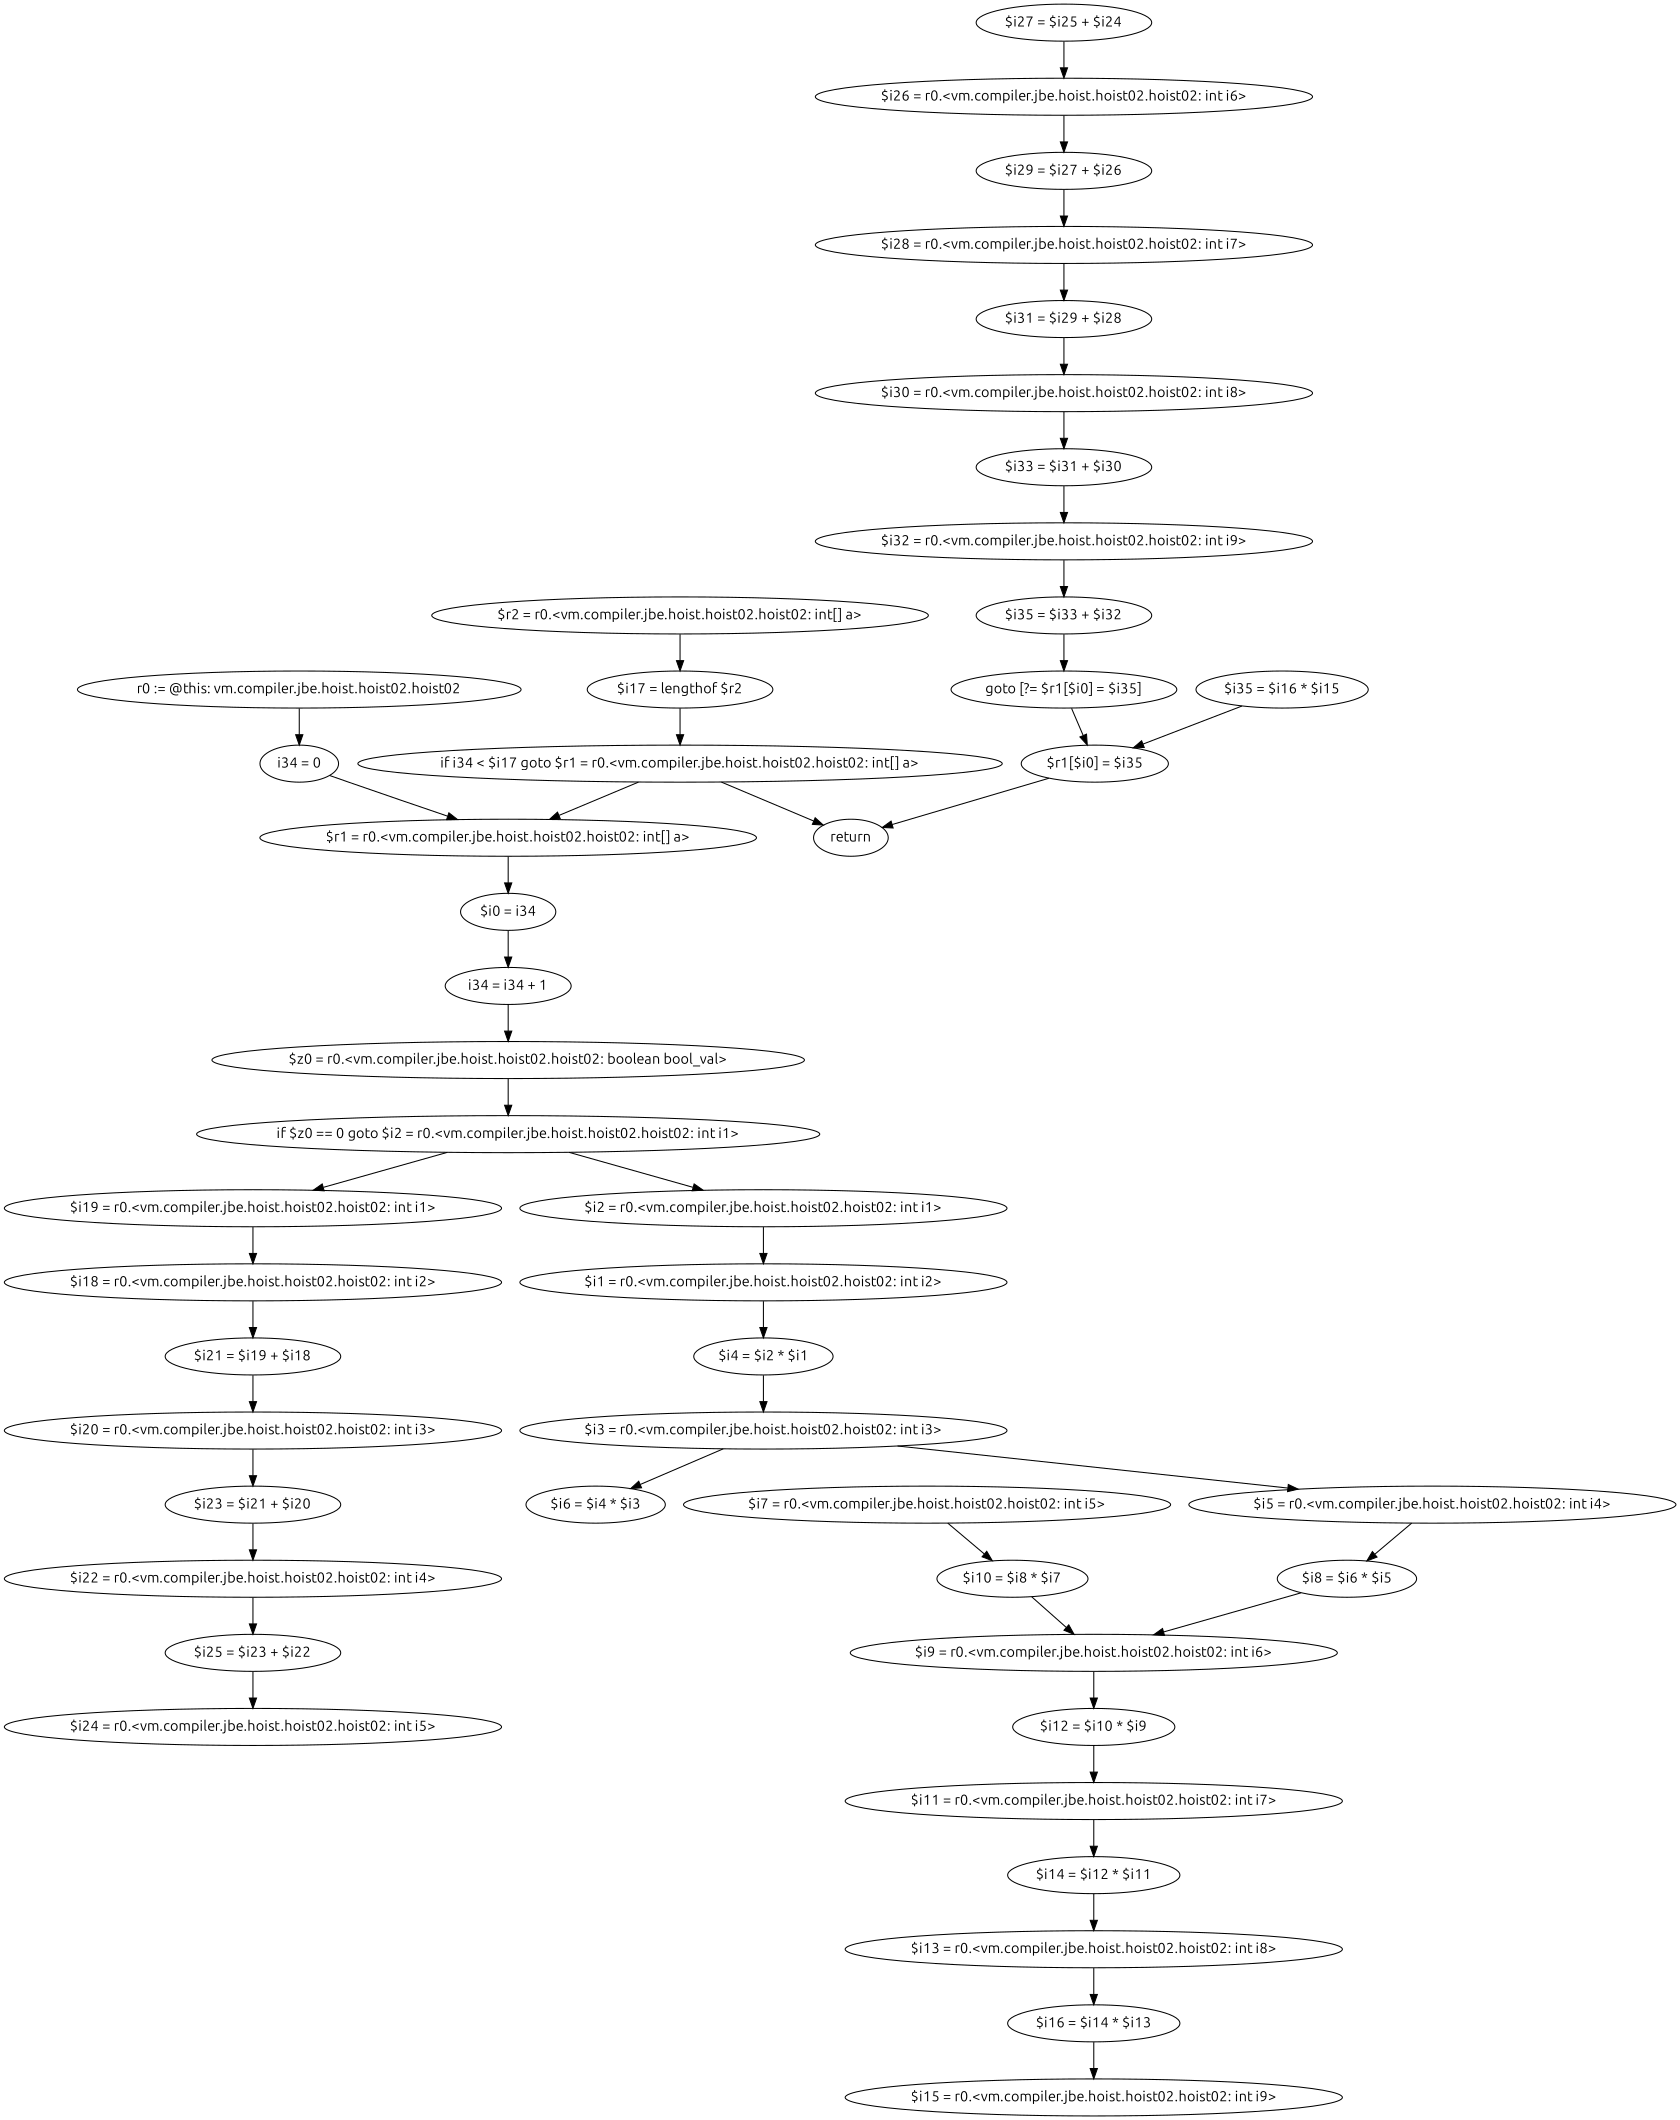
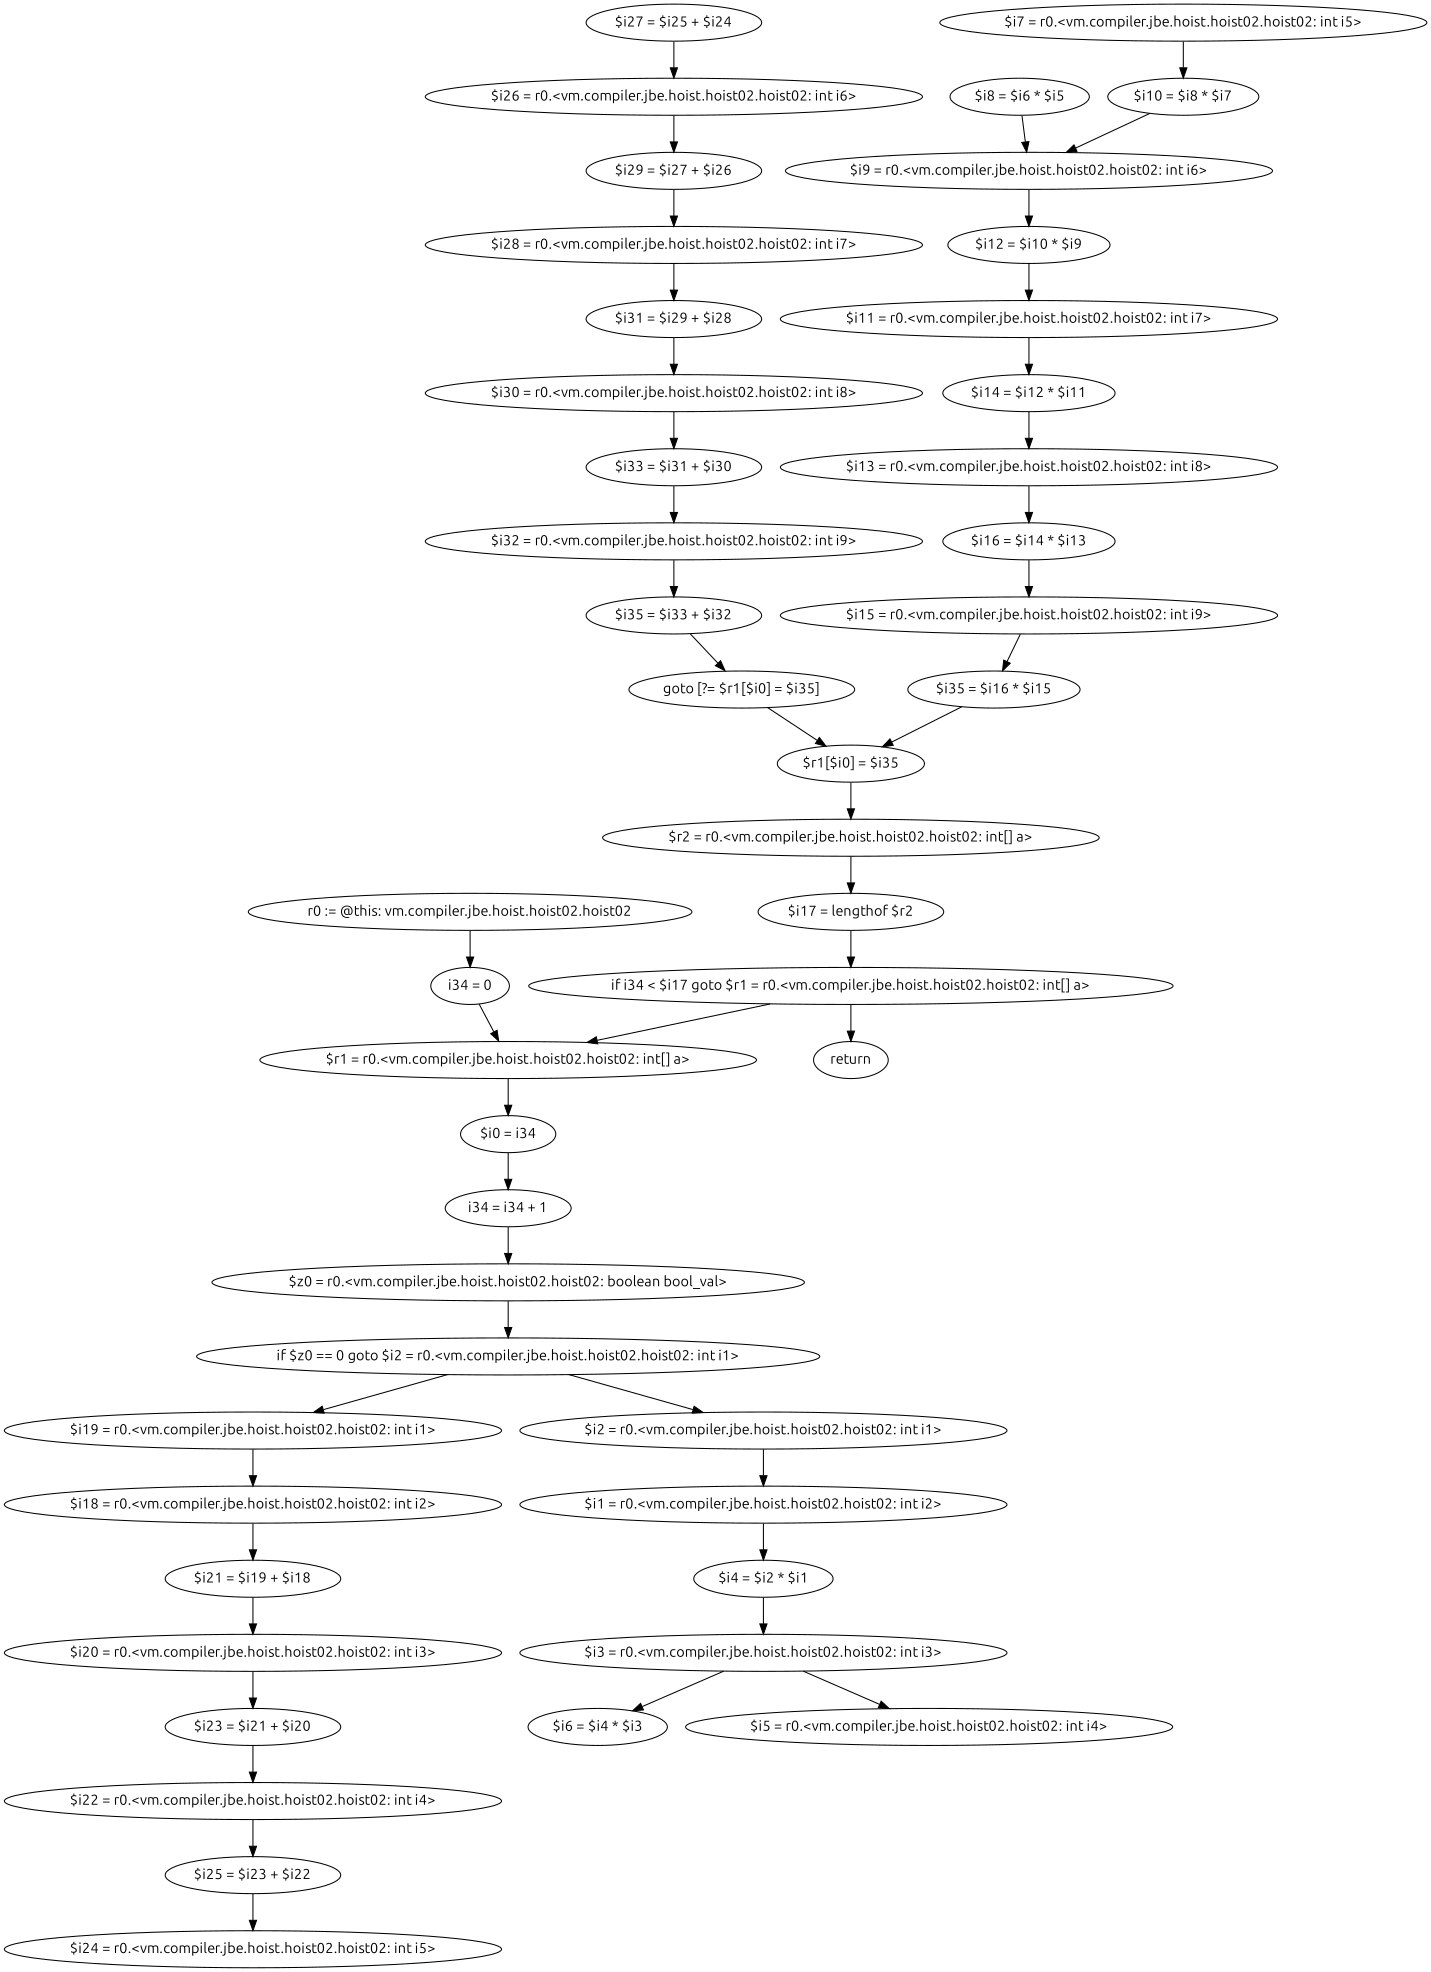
edge "$i15 = r0.<vm.compiler.jbe.hoist.hoist02.hoist02: int i9>" -> "$i35 = $i16 * $i15": added
edge "$r1[$i0] = $i35" -> "return": now "$r1[$i0] = $i35" -> "$r2 = r0.<vm.compiler.jbe.hoist.hoist02.hoist02: int[] a>"
edge "$i5 = r0.<vm.compiler.jbe.hoist.hoist02.hoist02: int i4>" -> "$i8 = $i6 * $i5": removed
